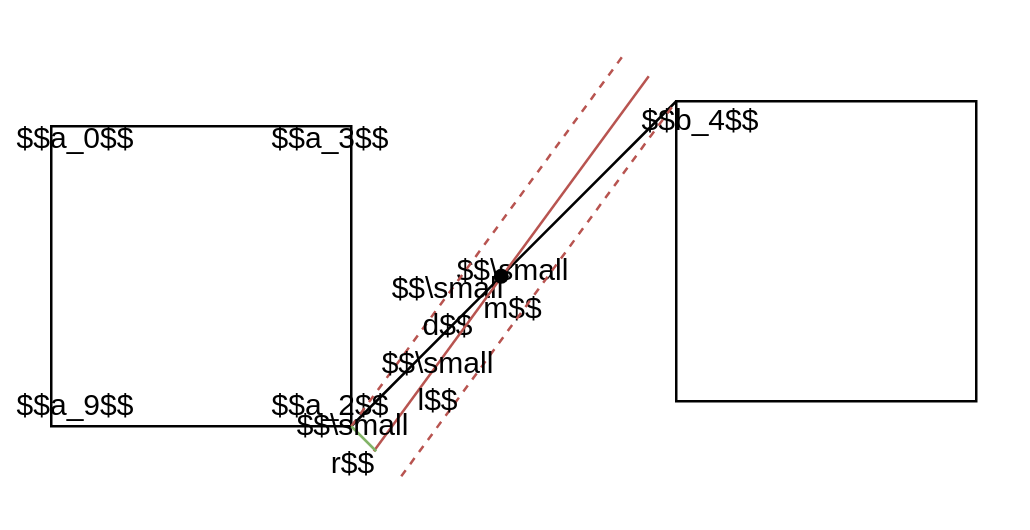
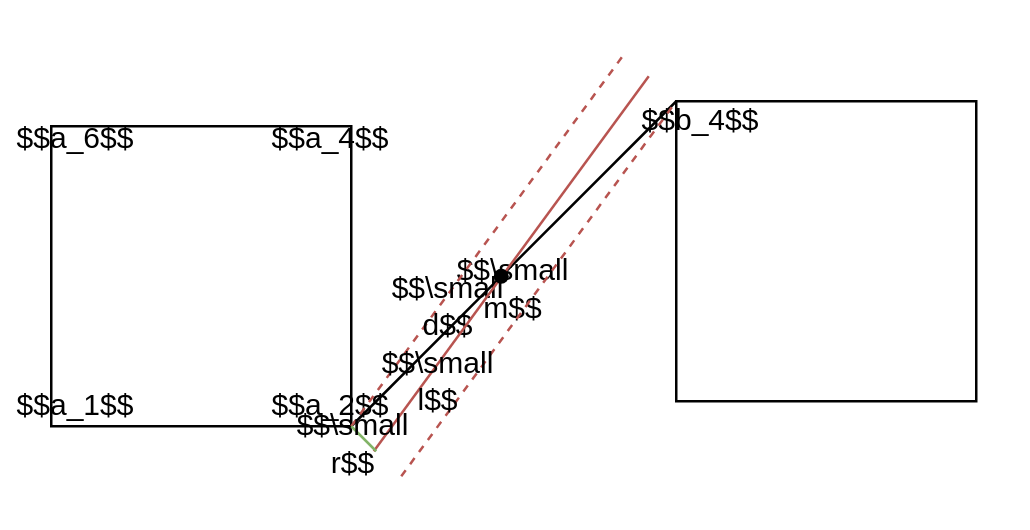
node "$$a_0$$": label "$$a_0$$" -> "$$a_6$$"
node "$$a_3$$": label "$$a_3$$" -> "$$a_4$$"
node "$$a_9$$": label "$$a_9$$" -> "$$a_1$$"
